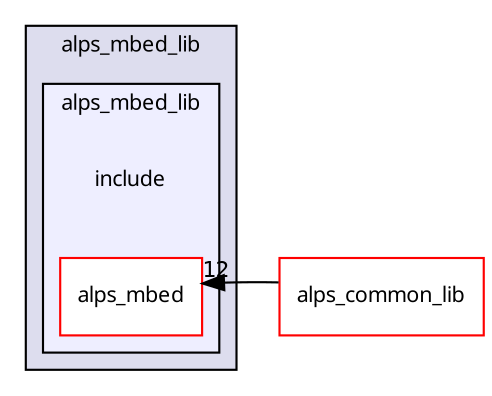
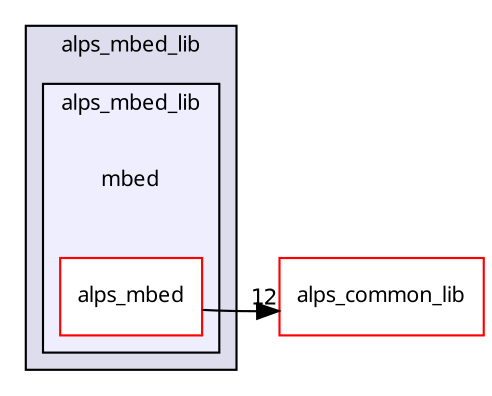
node "include": label "include" -> "mbed"
edge "alps_common_lib" -> "alps_mbed": reversed
